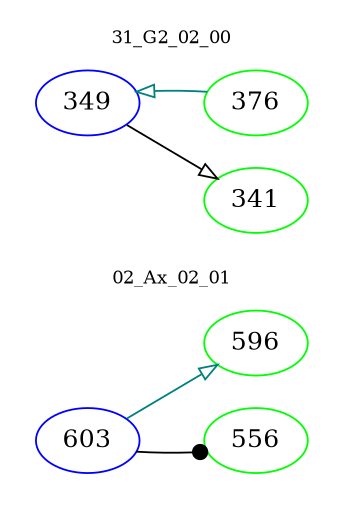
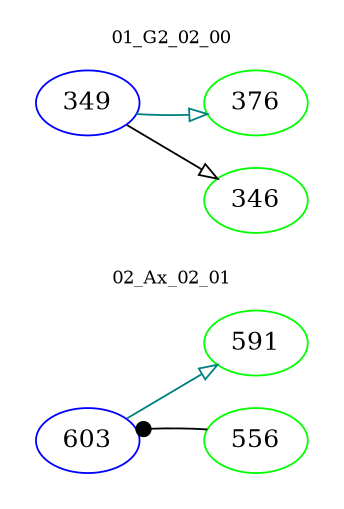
cluster "31_G2_02_00": label "31_G2_02_00" -> "01_G2_02_00"
edge "376" -> "349": reversed
node "341": label "341" -> "346"
node "596": label "596" -> "591"
edge "603" -> "556": reversed
